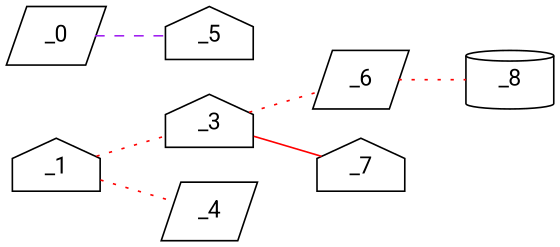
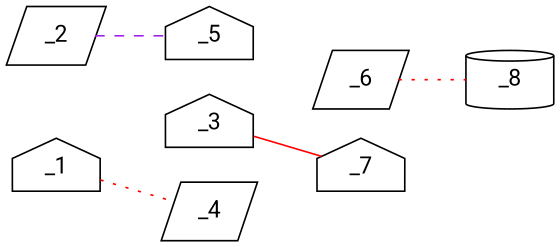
node "_0": label "_0" -> "_2"
edge "_6" -- "_3": removed
edge "_3" -- "_1": removed
